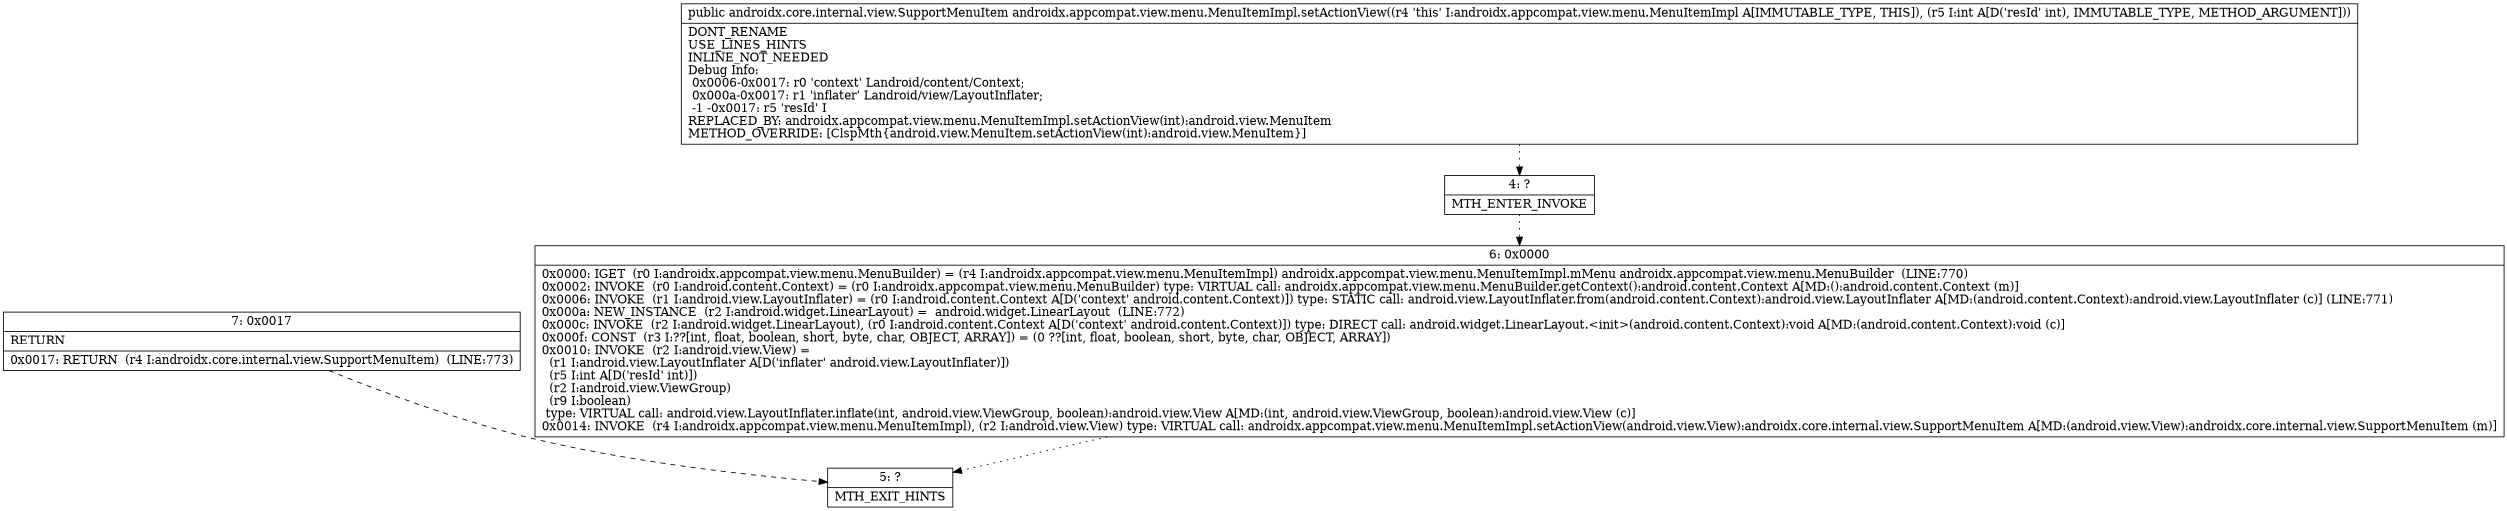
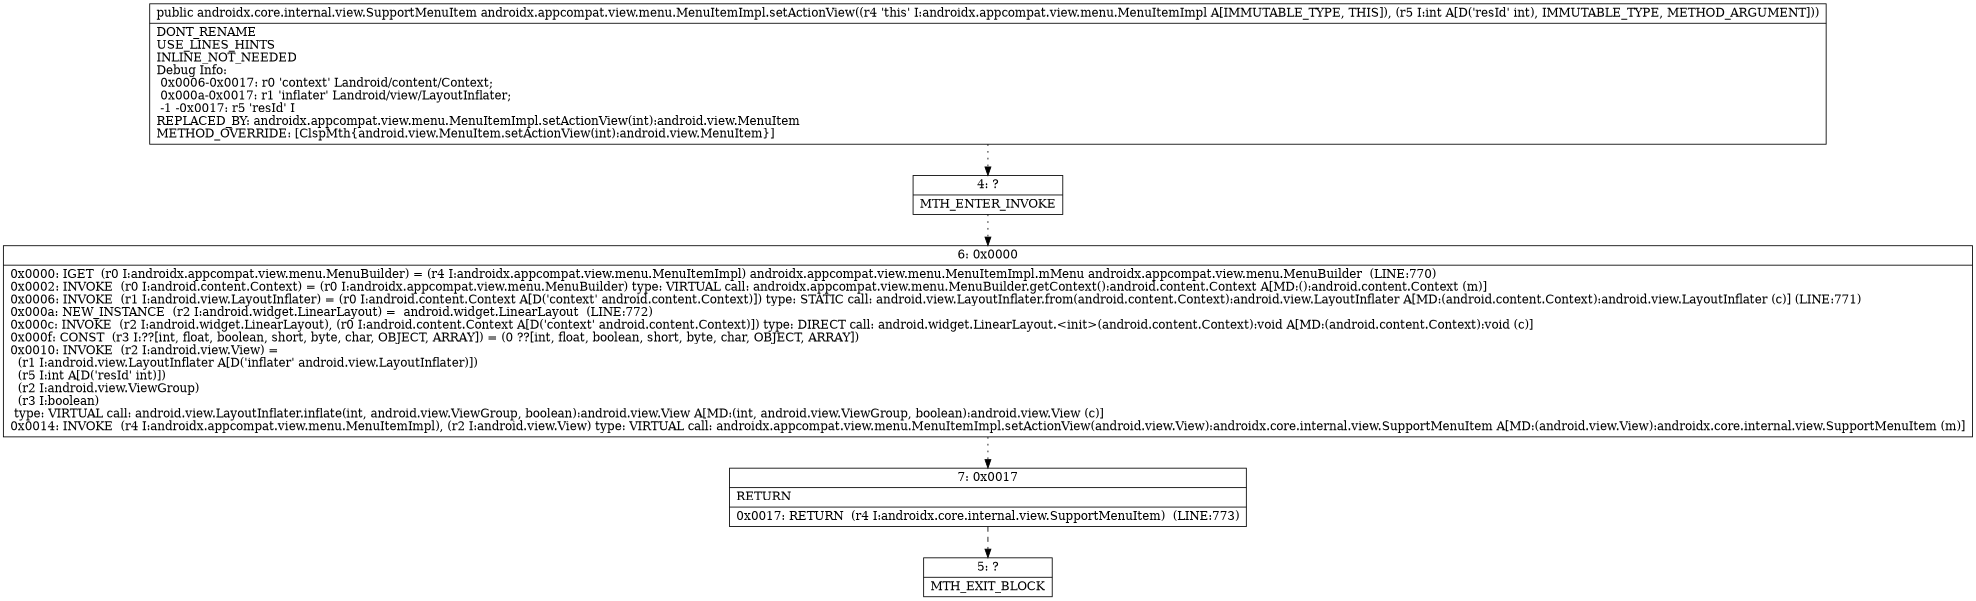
node "6: 0x0000": text "(r9 I:boolean)" -> "(r3 I:boolean)"
edge "6: 0x0000" -> "5: ?": now "6: 0x0000" -> "7: 0x0017"
node "5: ?": text "MTH_EXIT_HINTS" -> "MTH_EXIT_BLOCK"
